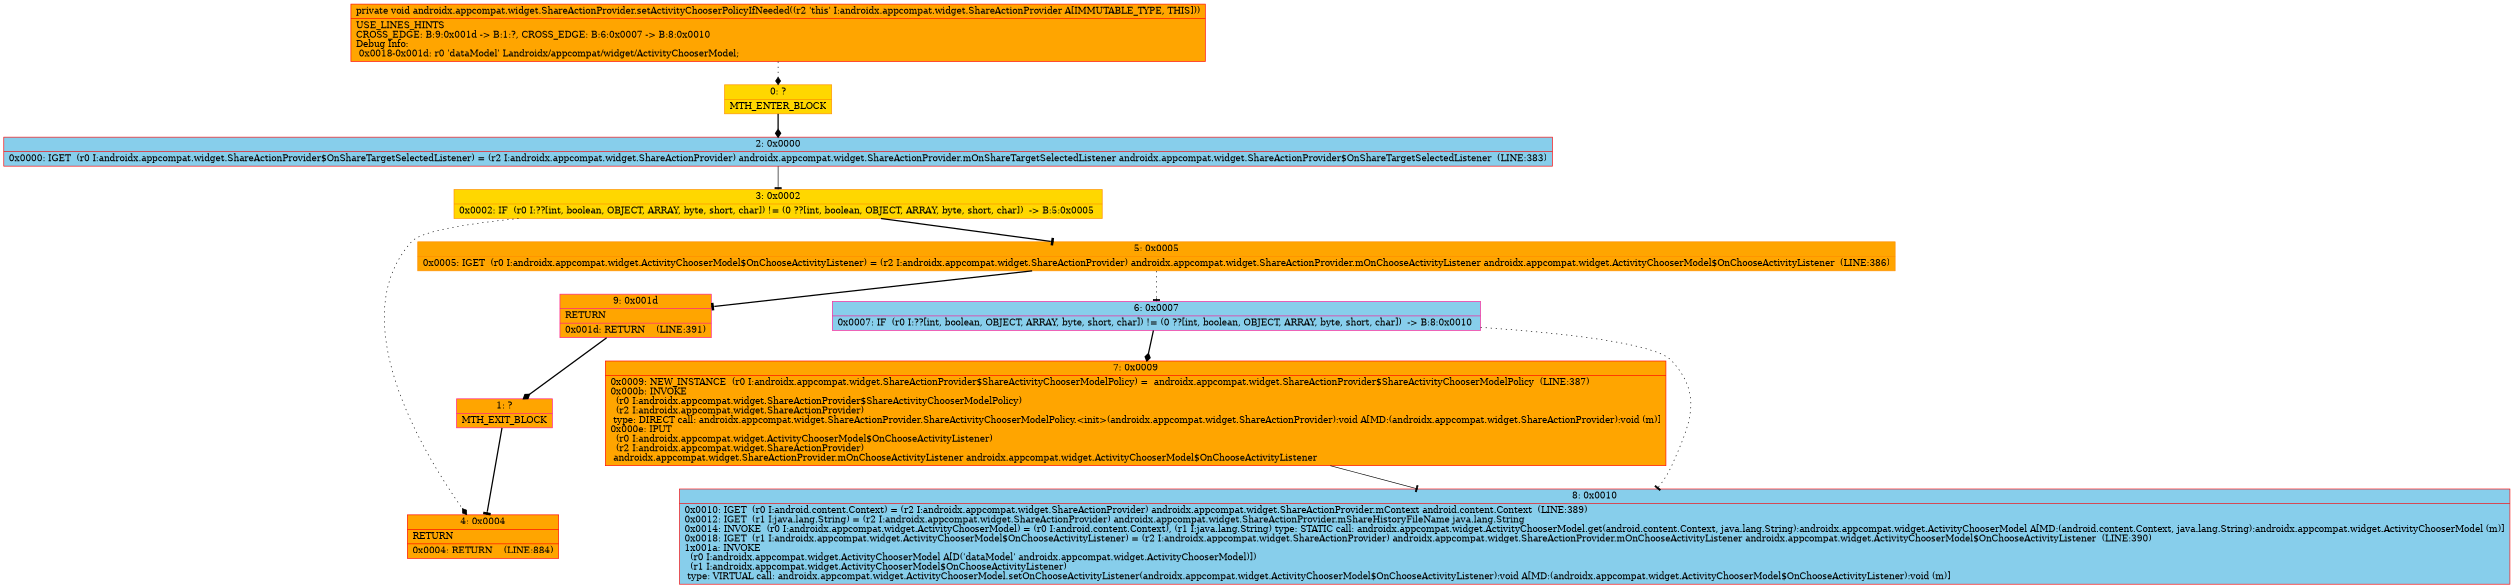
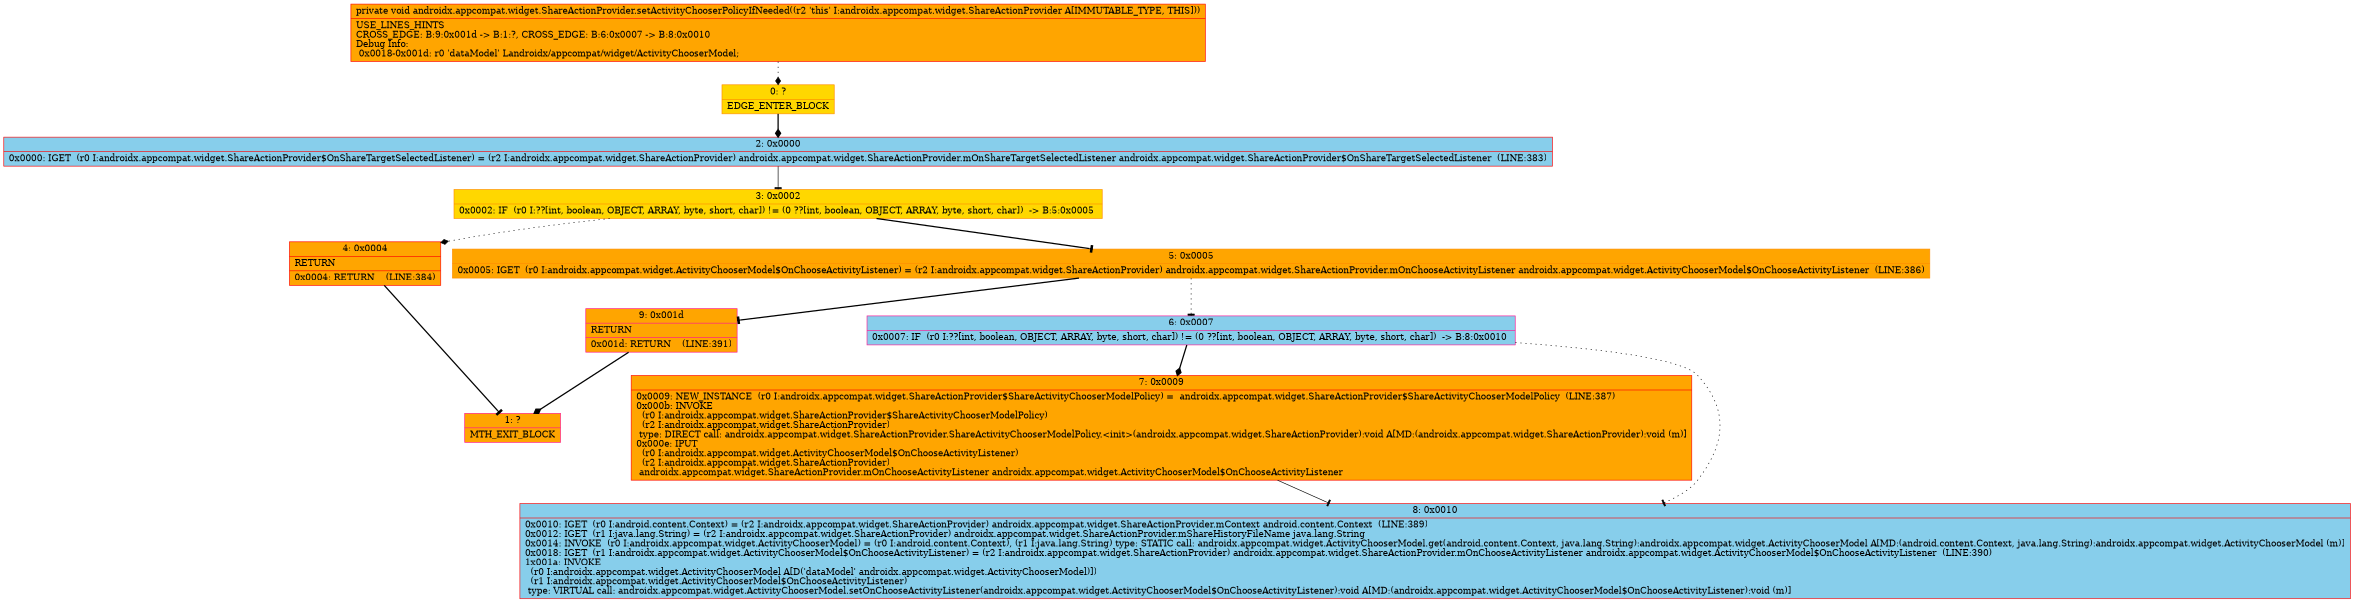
node "0: ?": text "MTH_ENTER_BLOCK" -> "EDGE_ENTER_BLOCK"
edge "1: ?" -> "4: 0x0004": reversed
node "4: 0x0004": text "0x0004: RETURN    (LINE:884)" -> "0x0004: RETURN    (LINE:384)"
